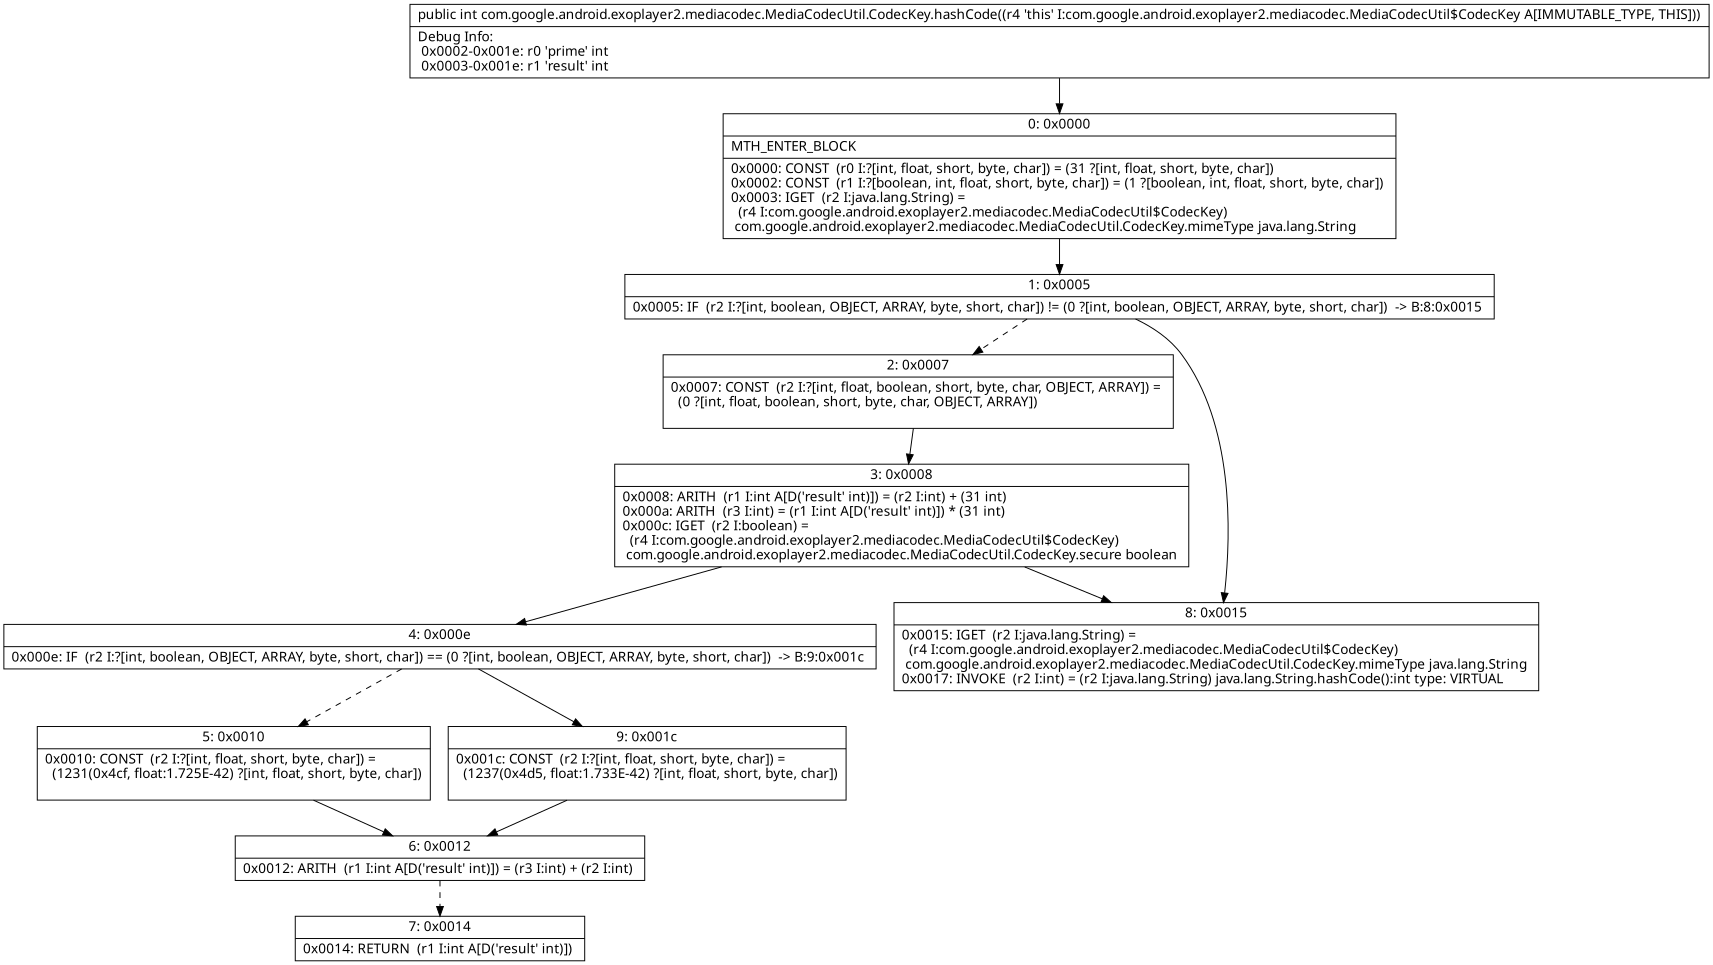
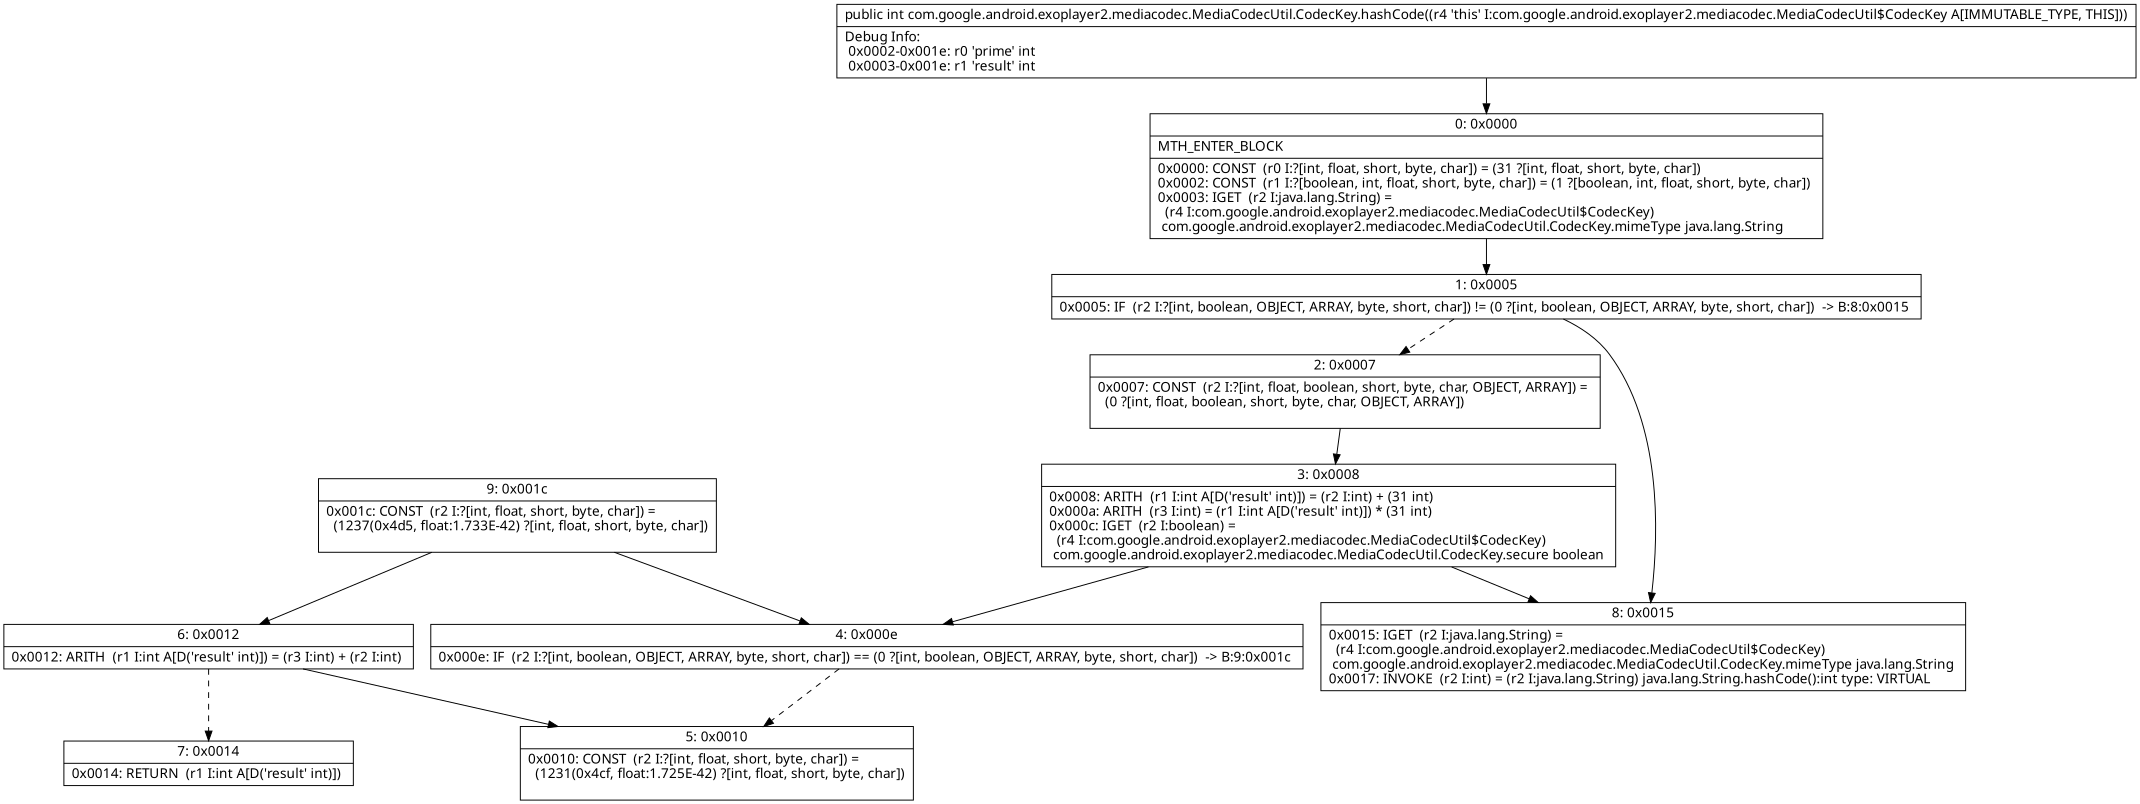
edge "4: 0x000e" -> "9: 0x001c": reversed
edge "5: 0x0010" -> "6: 0x0012": reversed
